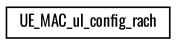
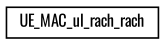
node "UE_MAC_ul_config_rach": label "UE_MAC_ul_config_rach" -> "UE_MAC_ul_rach_rach"
